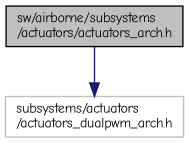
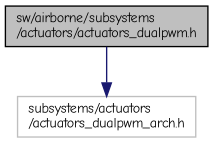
node "sw/airborne/subsystems /actuators/actuators_arch.h": label "sw/airborne/subsystems /actuators/actuators_arch.h" -> "sw/airborne/subsystems /actuators/actuators_dualpwm.h"
